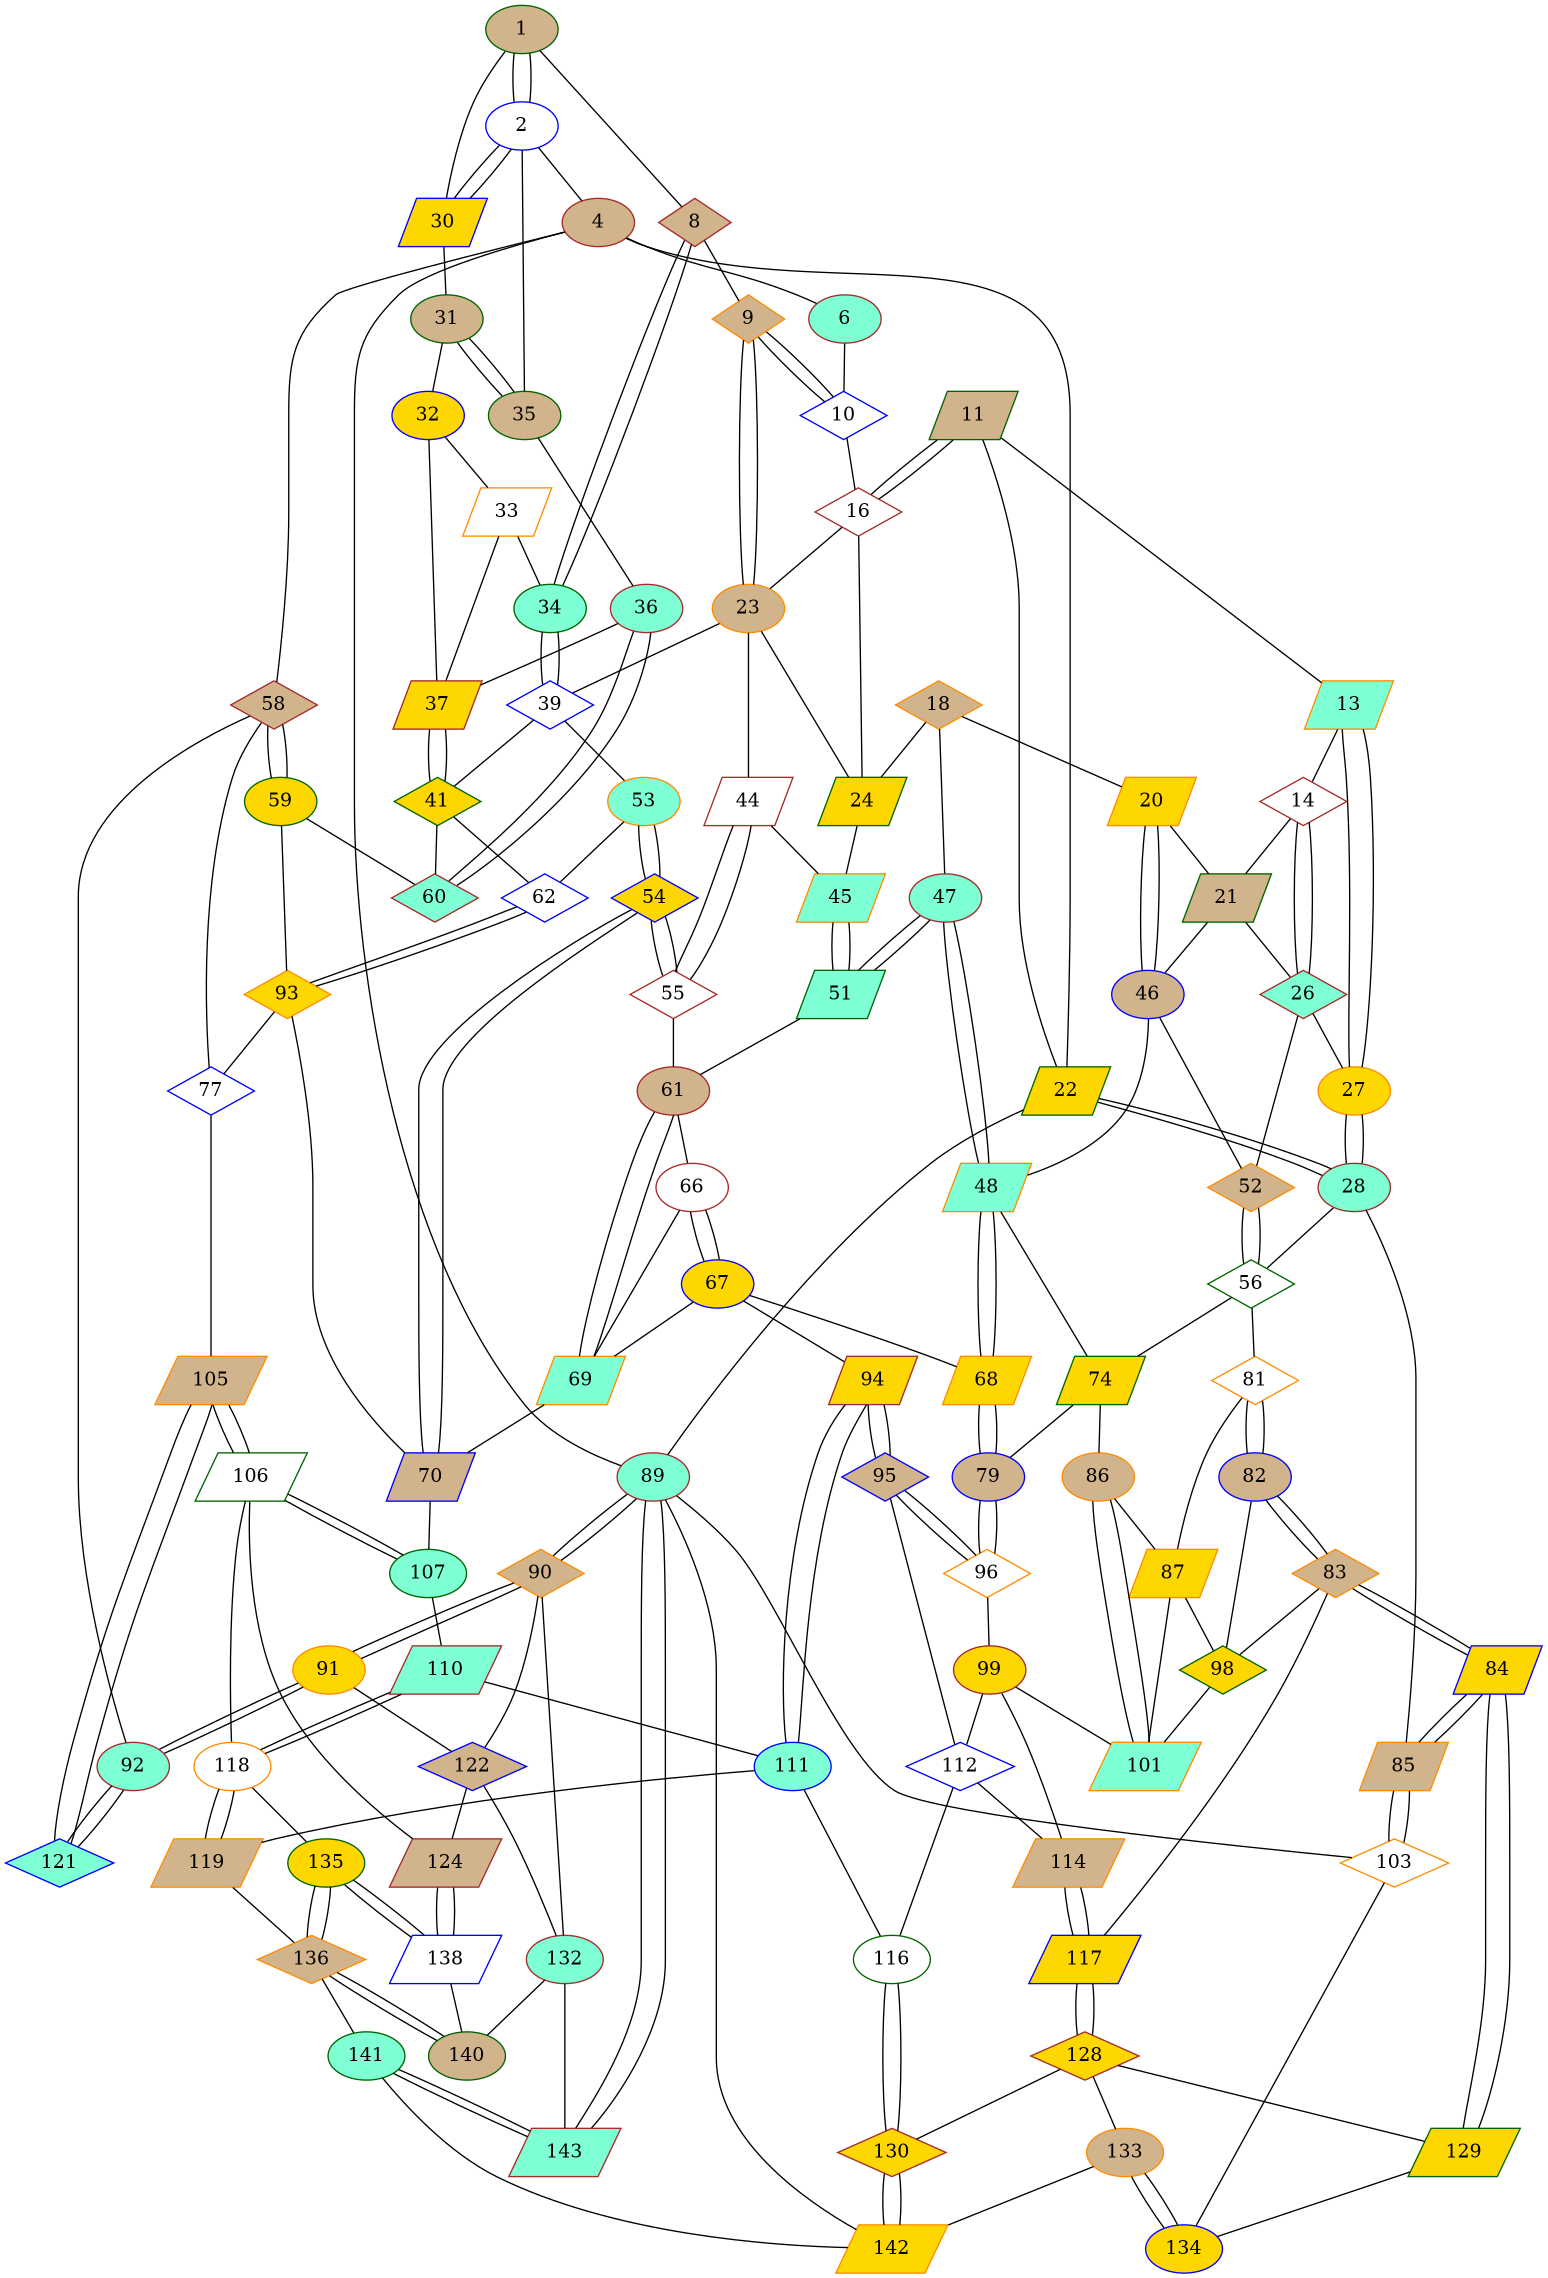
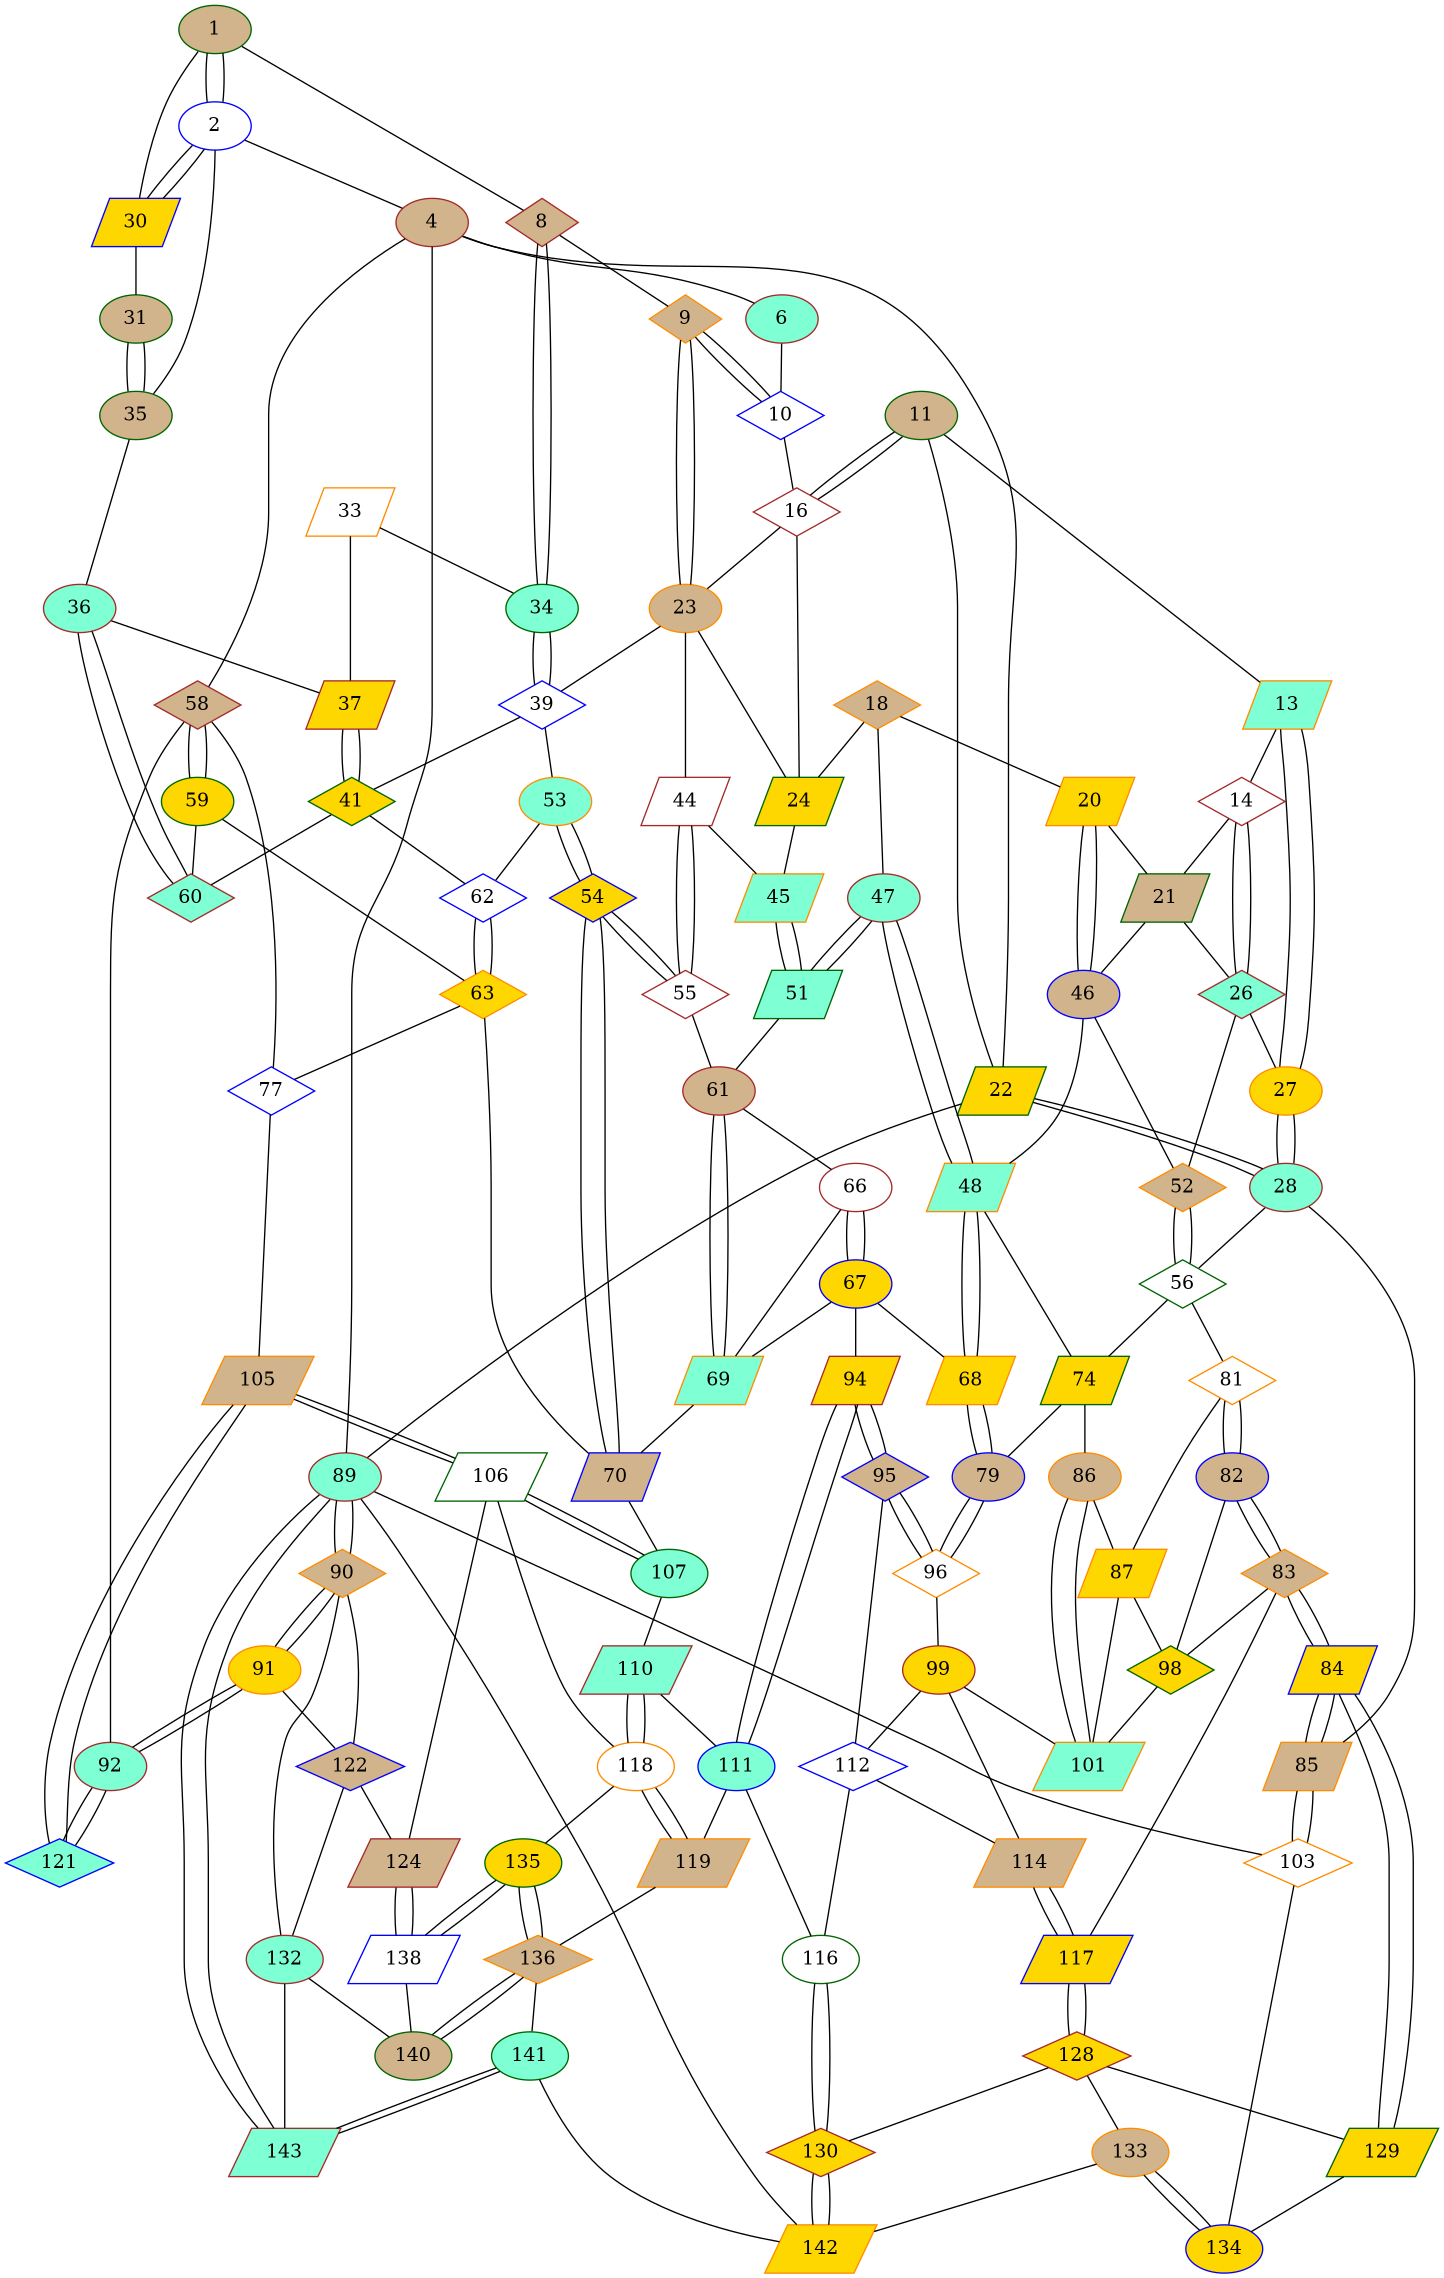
node "32": removed
node "11": shape parallelogram -> ellipse
node "93": label "93" -> "63"
